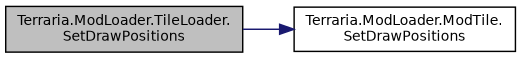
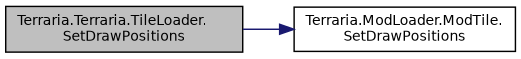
node "Terraria.ModLoader.TileLoader. SetDrawPositions": label "Terraria.ModLoader.TileLoader. SetDrawPositions" -> "Terraria.Terraria.TileLoader. SetDrawPositions"
